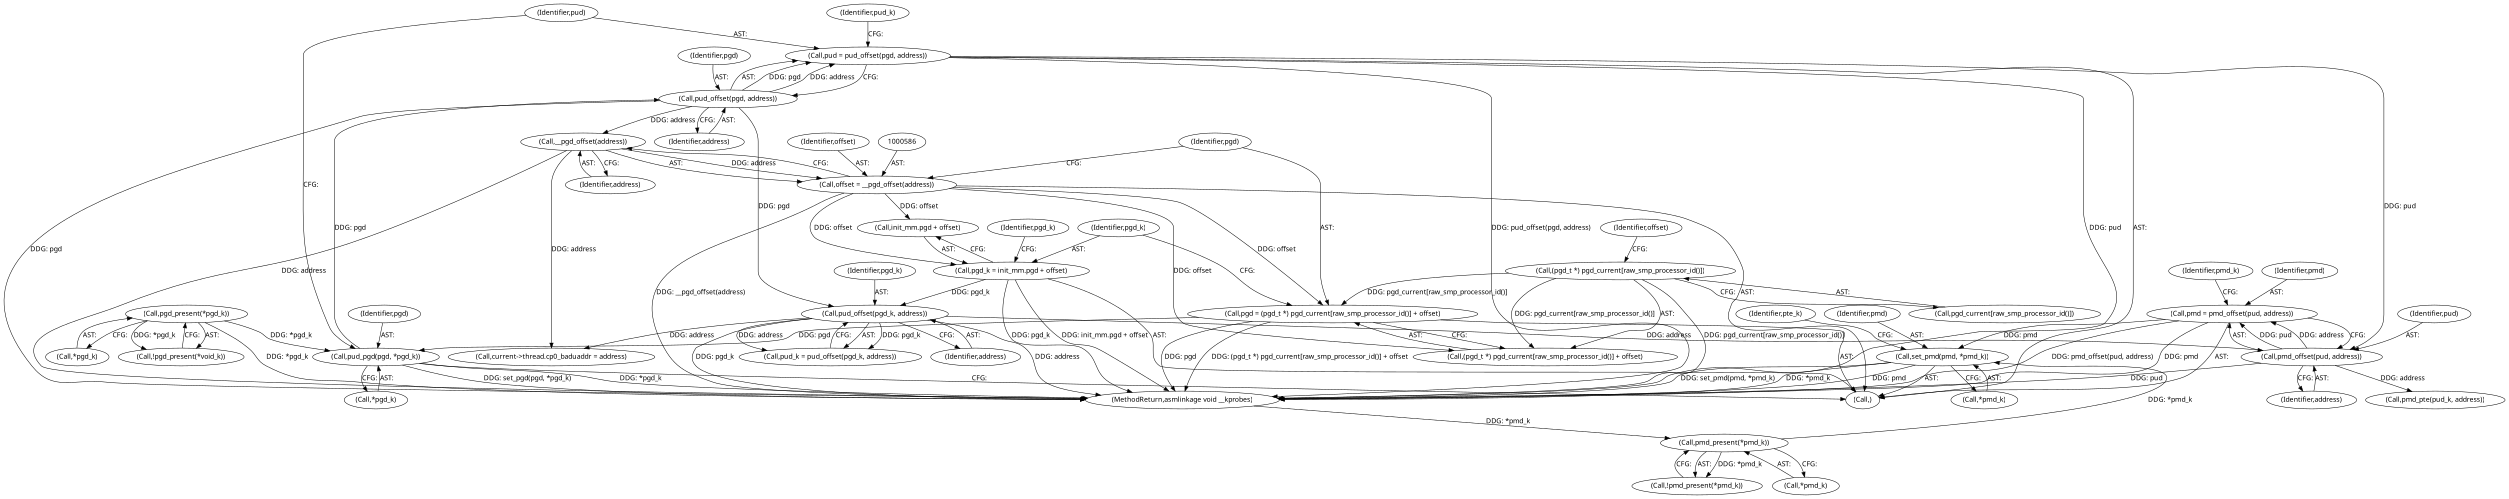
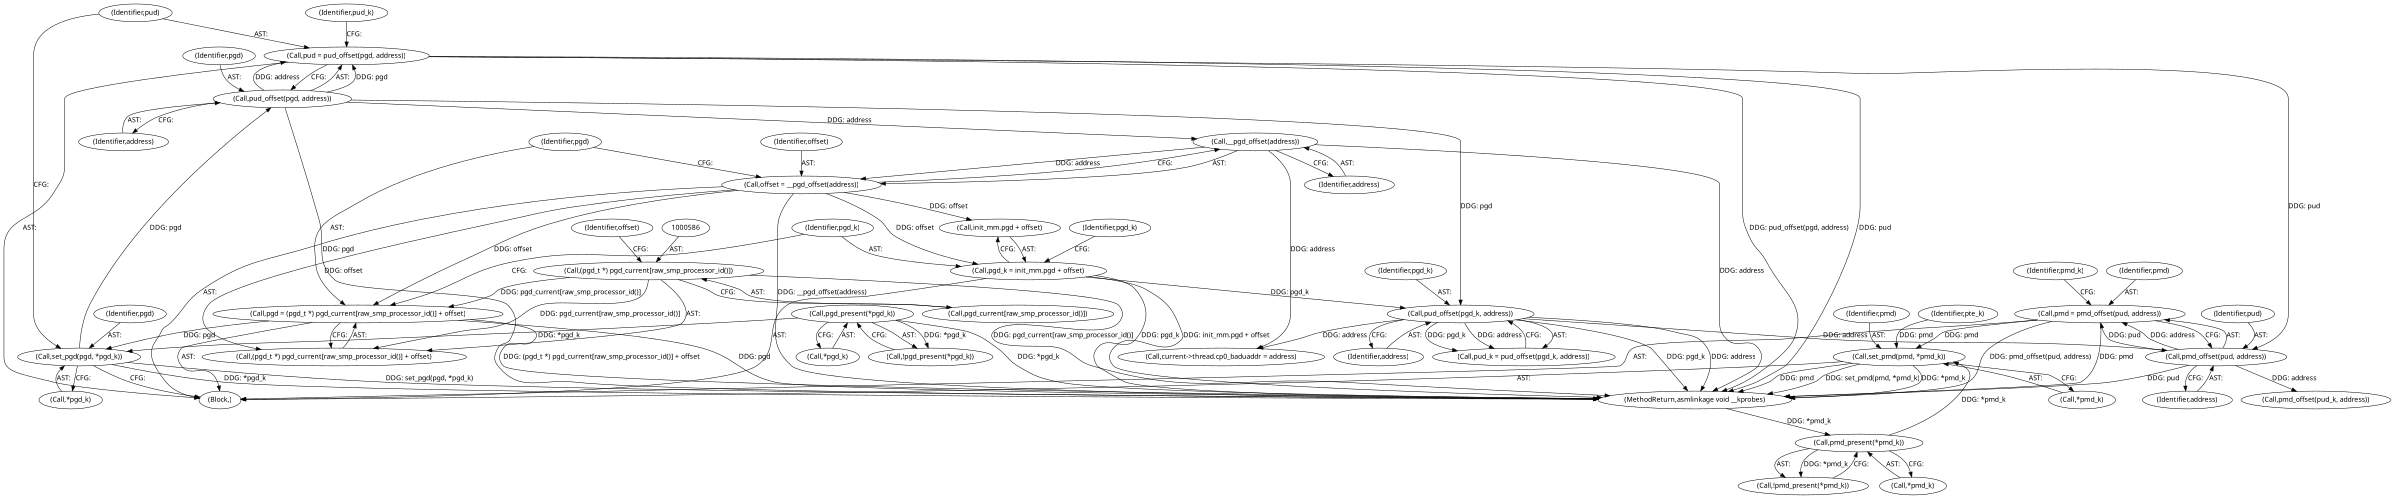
edge "1000586" -> "(Call,offset = __pgd_offset(address))": now "1000586" -> "(Call,(pgd_t *) pgd_current[raw_smp_processor_id()])"
edge "(Identifier,pte_k)" -> "(Call,set_pmd(pmd, *pmd_k))": label "CFG: " -> "DDG: pmd"
node "(Call,!pgd_present(*void_k))": label "(Call,!pgd_present(*void_k))" -> "(Call,!pgd_present(*pgd_k))"
node "(Call,pud_pgd(pgd, *pgd_k))": label "(Call,pud_pgd(pgd, *pgd_k))" -> "(Call,set_pgd(pgd, *pgd_k))"
node "(Call,)": label "(Call,)" -> "(Block,)"
node "(Call,pmd_pte(pud_k, address))": label "(Call,pmd_pte(pud_k, address))" -> "(Call,pmd_offset(pud_k, address))"
